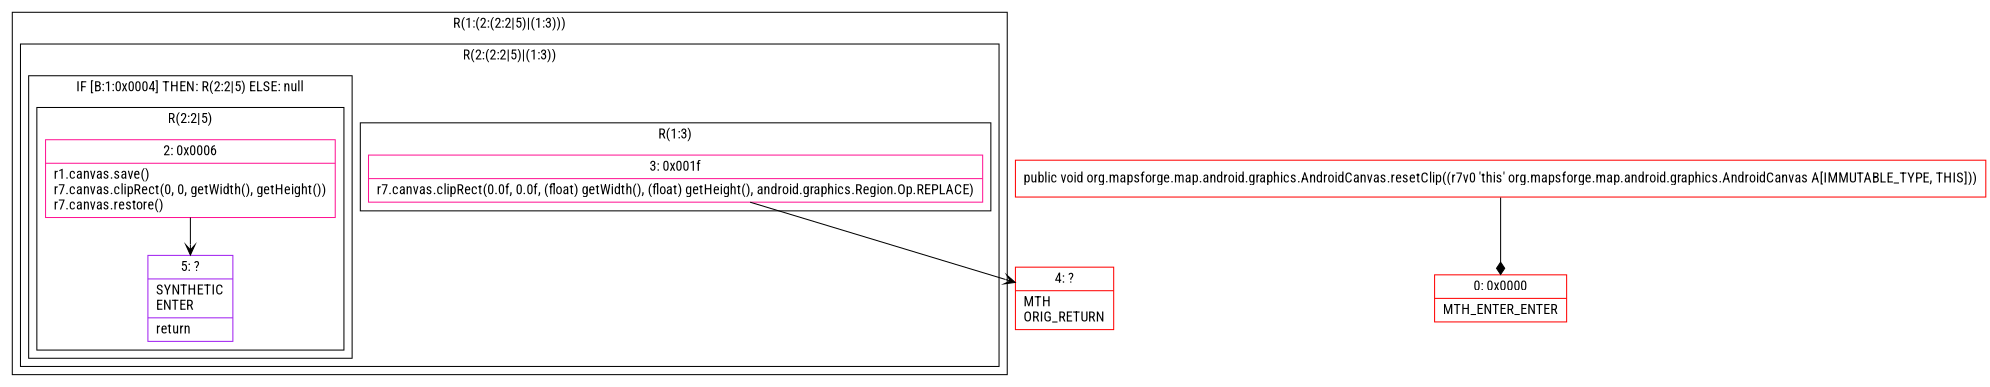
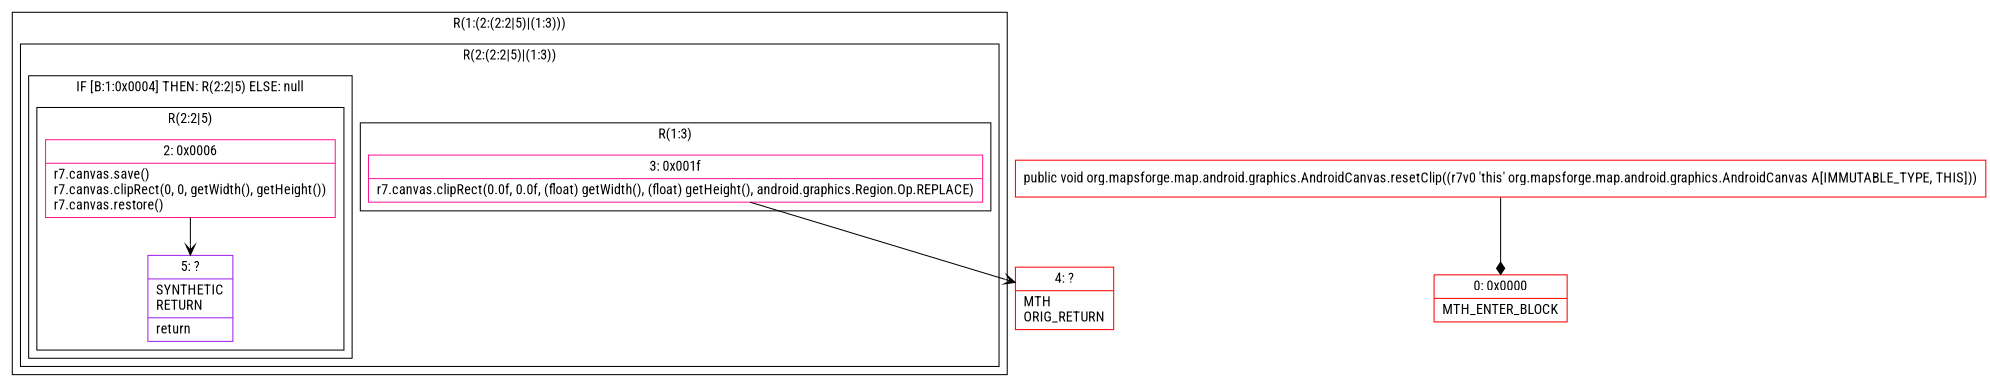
node "2: 0x0006": text "r1.canvas.save()" -> "r7.canvas.save()"
node "5: ?": text "ENTER" -> "RETURN"
node "0: 0x0000": text "MTH_ENTER_ENTER" -> "MTH_ENTER_BLOCK"
